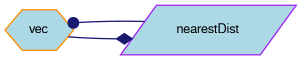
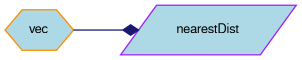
edge "nearestDist" -> "vec": removed
